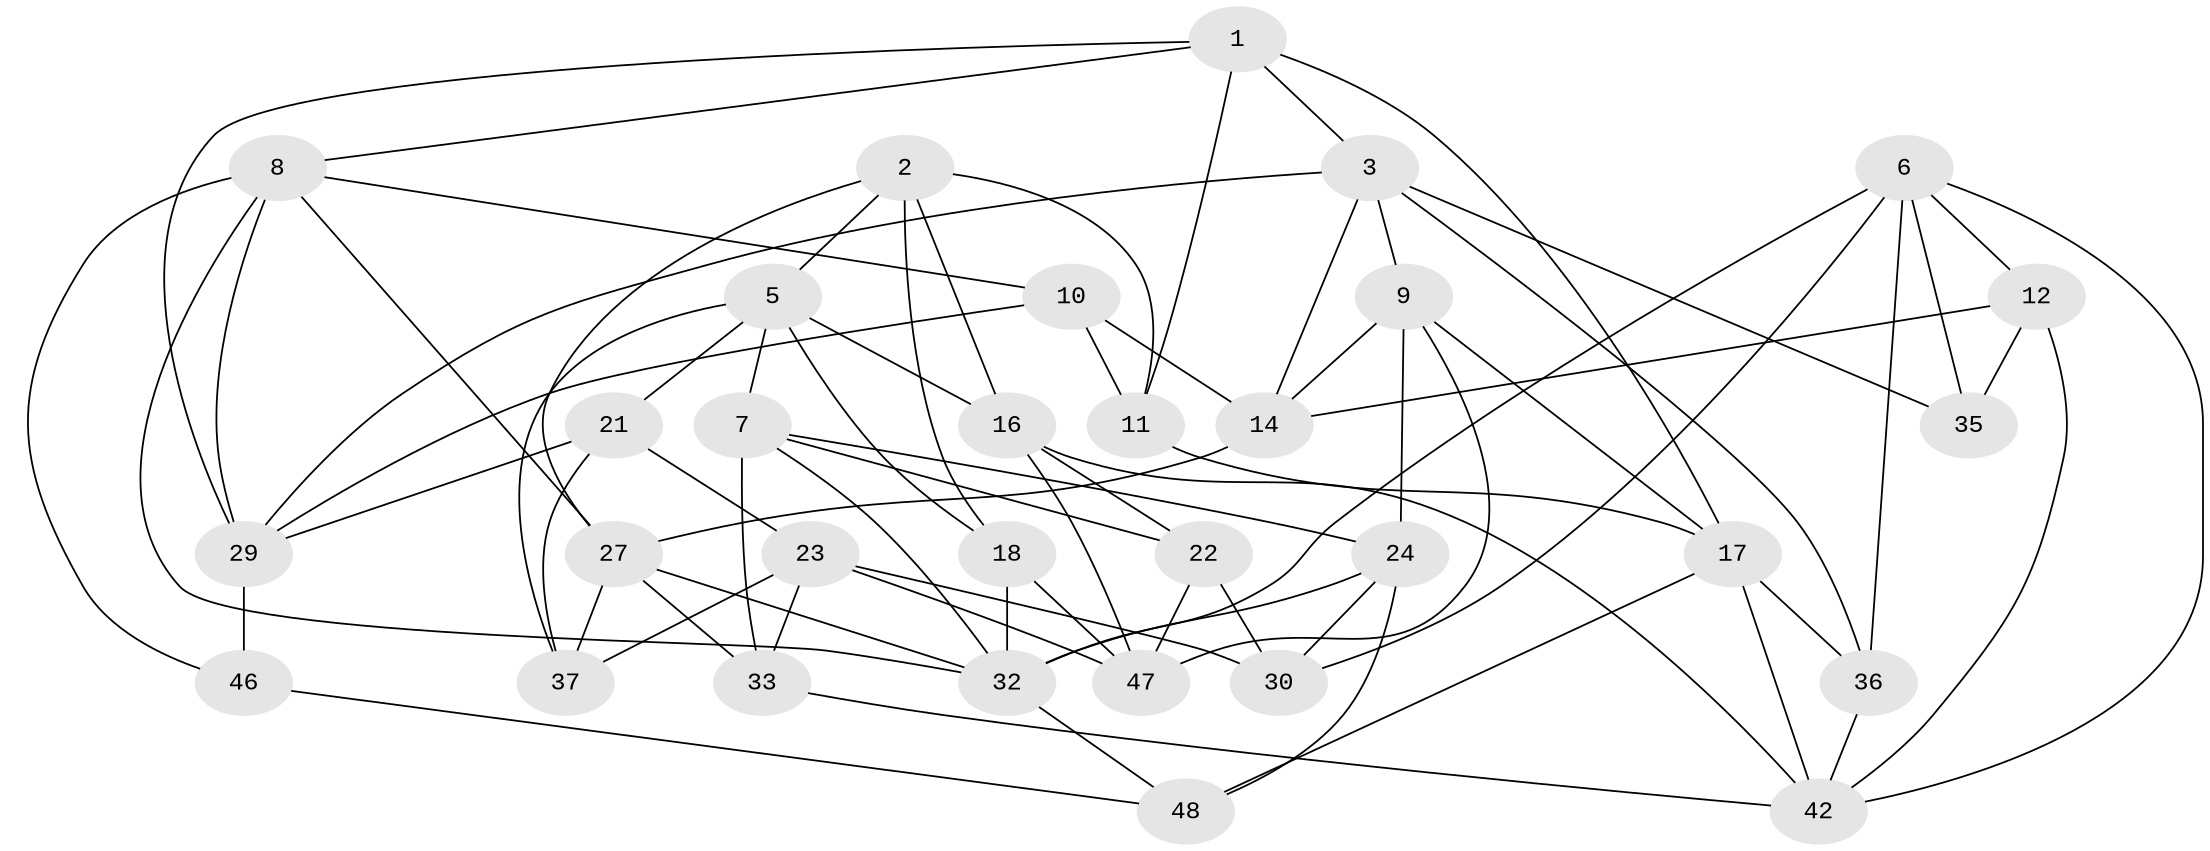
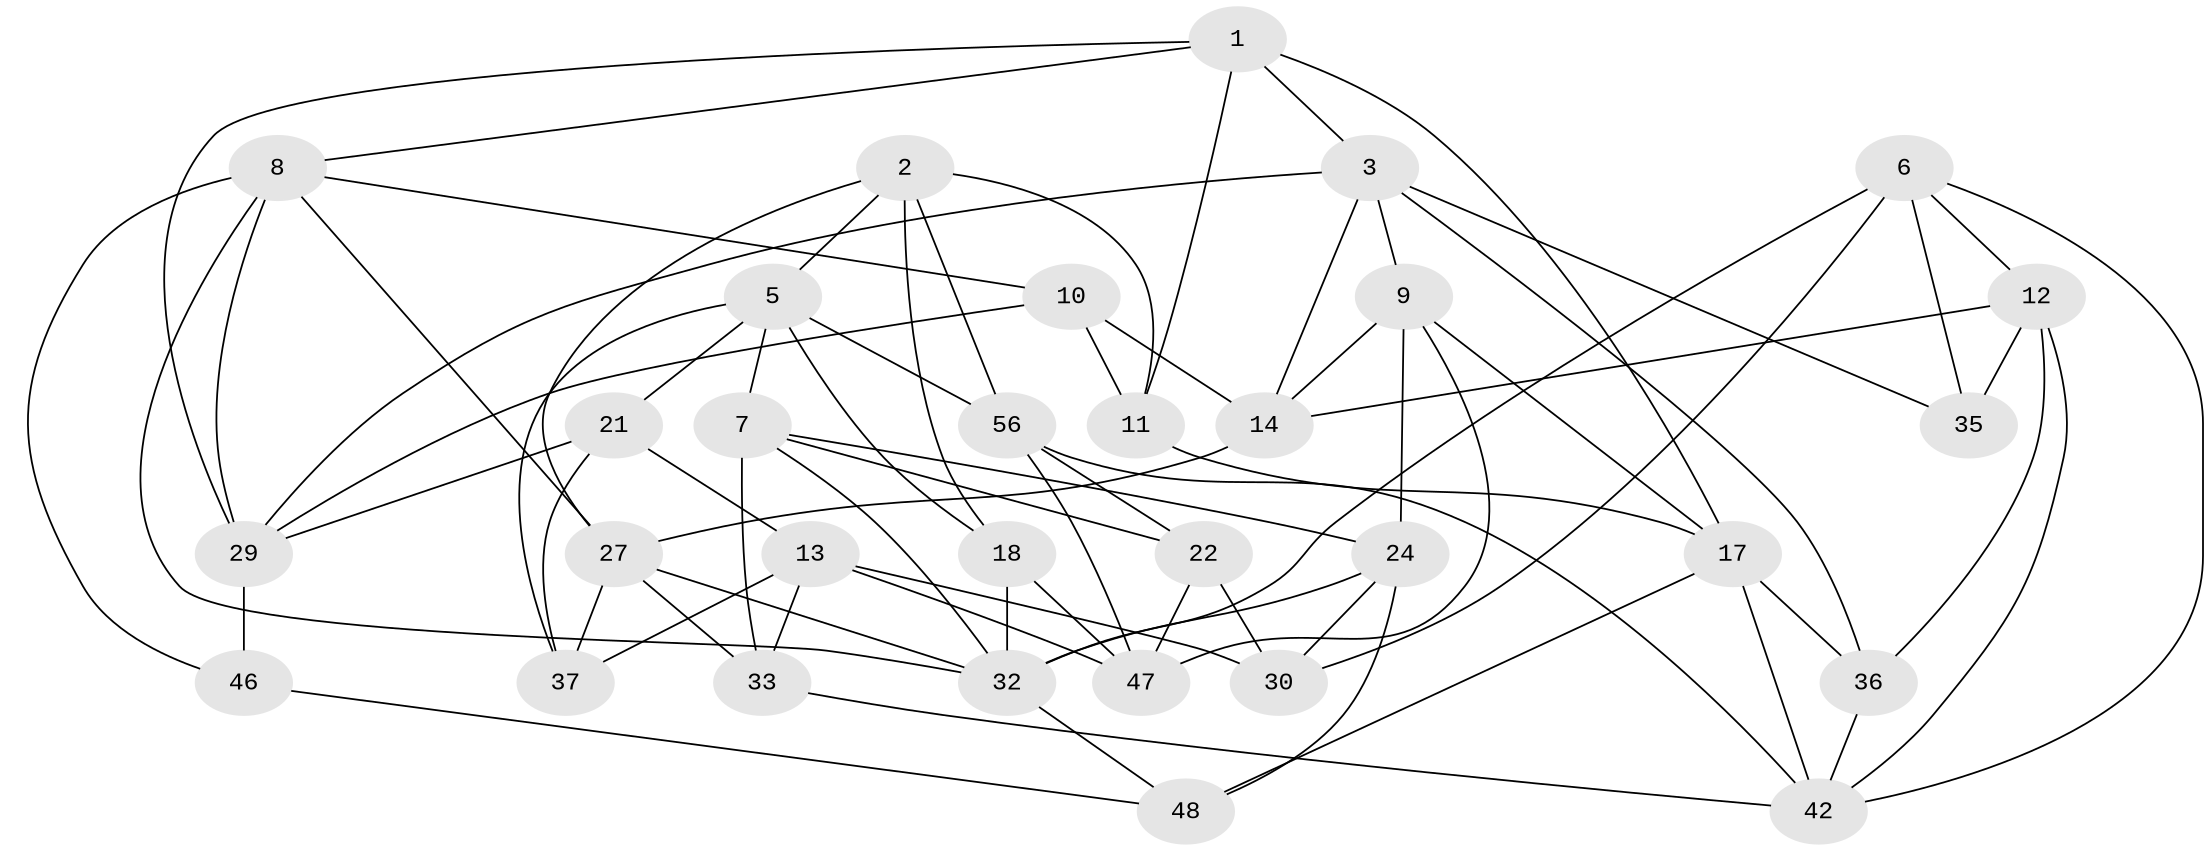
node "16": label "16" -> "56"
edge "6" -- "36": now "12" -- "36"
node "23": label "23" -> "13"
